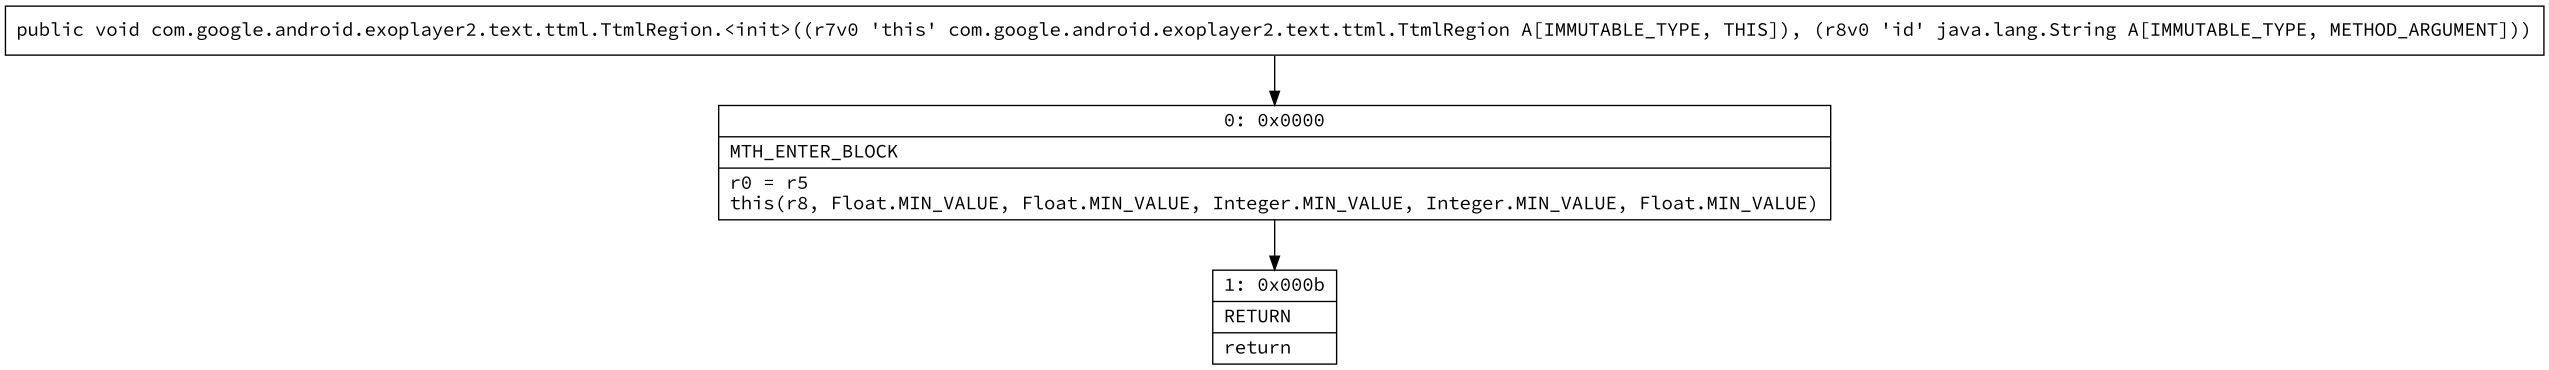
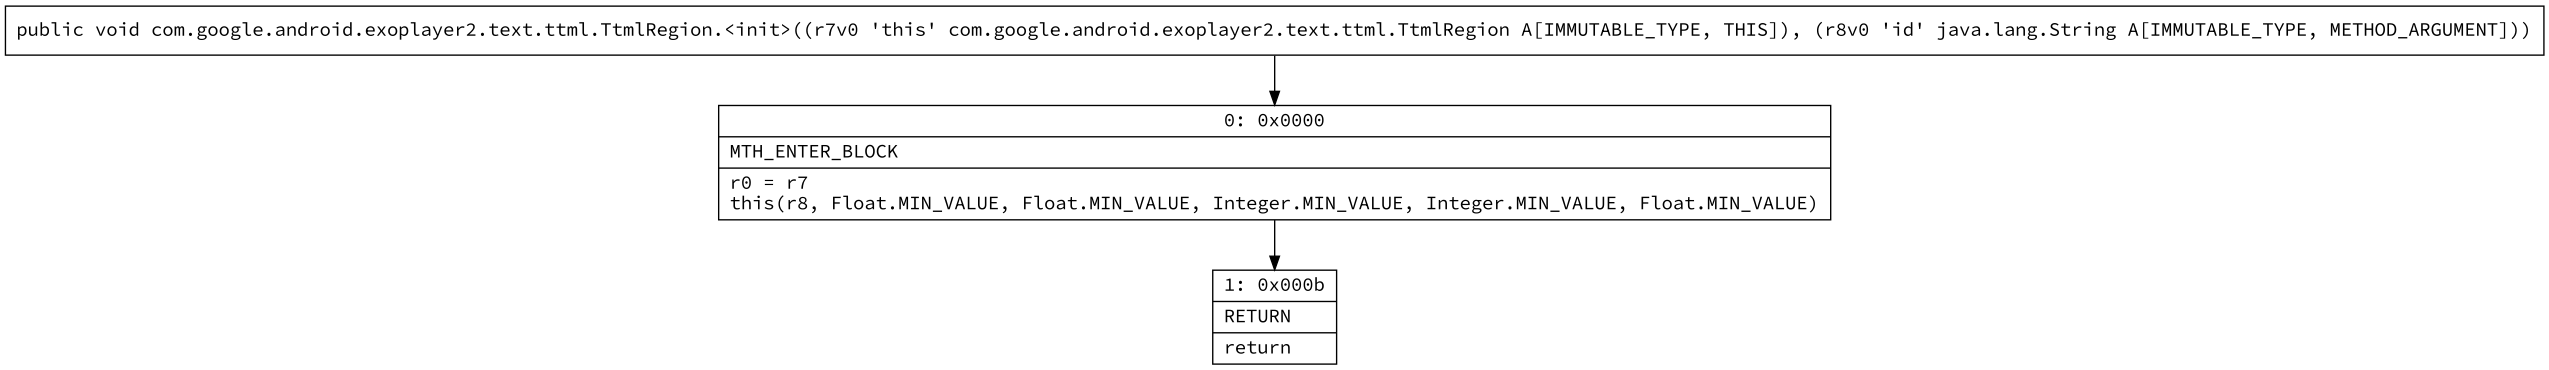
node "0: 0x0000": text "r0 = r5" -> "r0 = r7"
